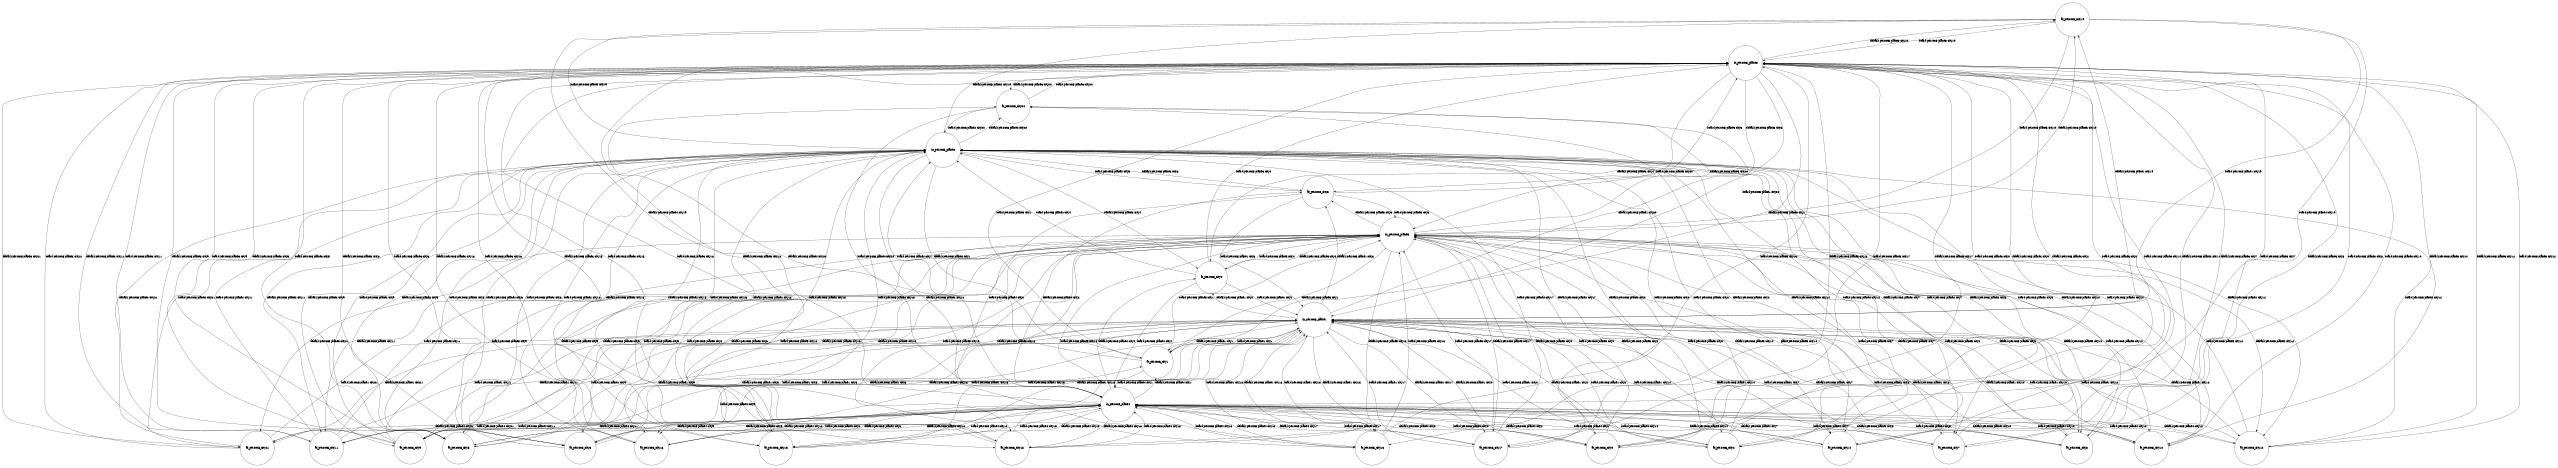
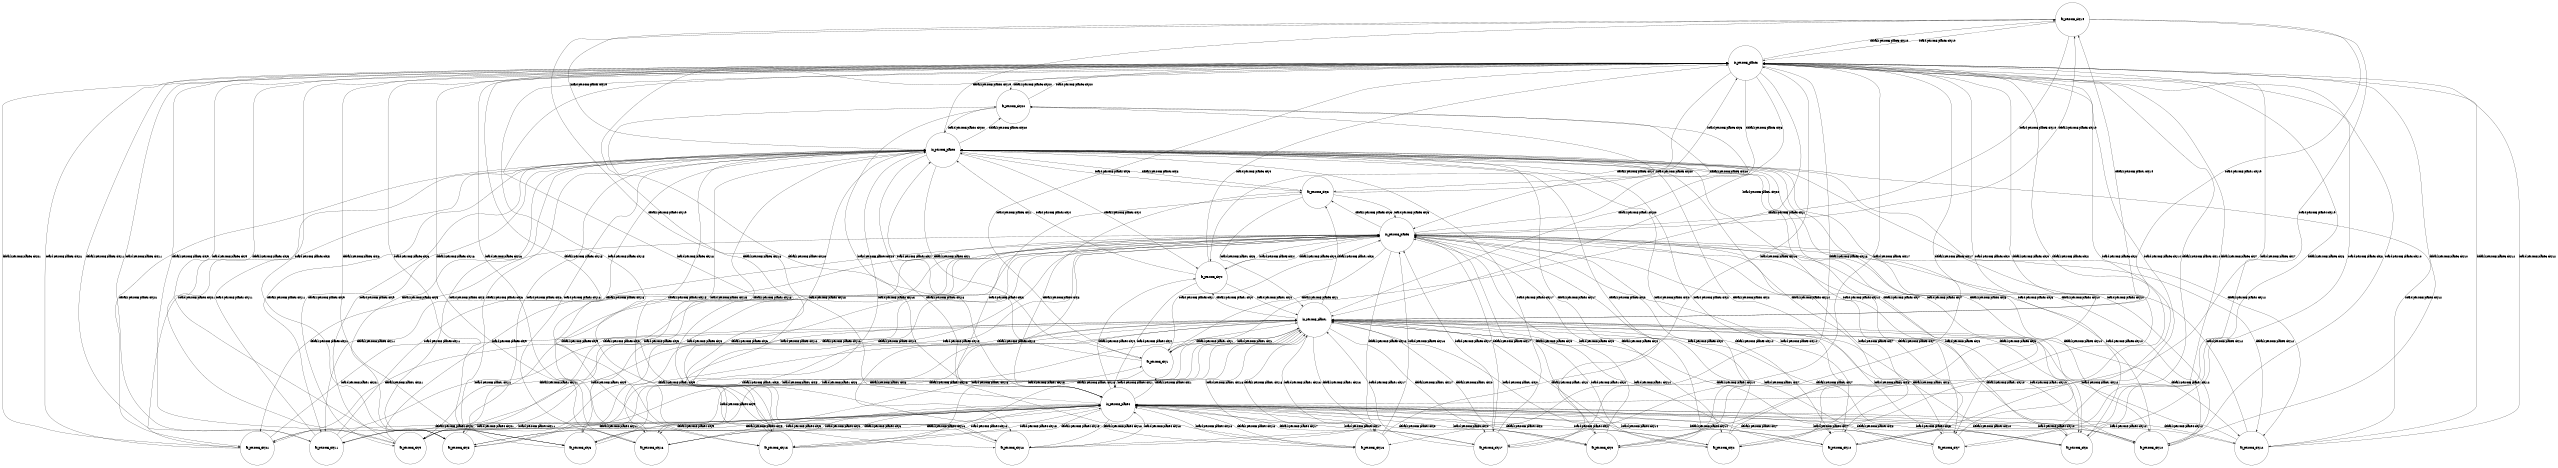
edge "at_person5_city18" -> "in_person5_plane5": removed, label "board person5 plane5 city18"
edge "at_person5_city14" -> "in_person5_plane5": label "plane person5 plane5 city14" -> "board person5 plane5 city14"
edge "at_person5_city5" -> "in_person5_plane4": label "debark person5 plane4 city12" -> "board person5 plane4 city5"
